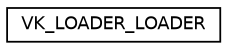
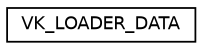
node "VK_LOADER_LOADER": label "VK_LOADER_LOADER" -> "VK_LOADER_DATA"
